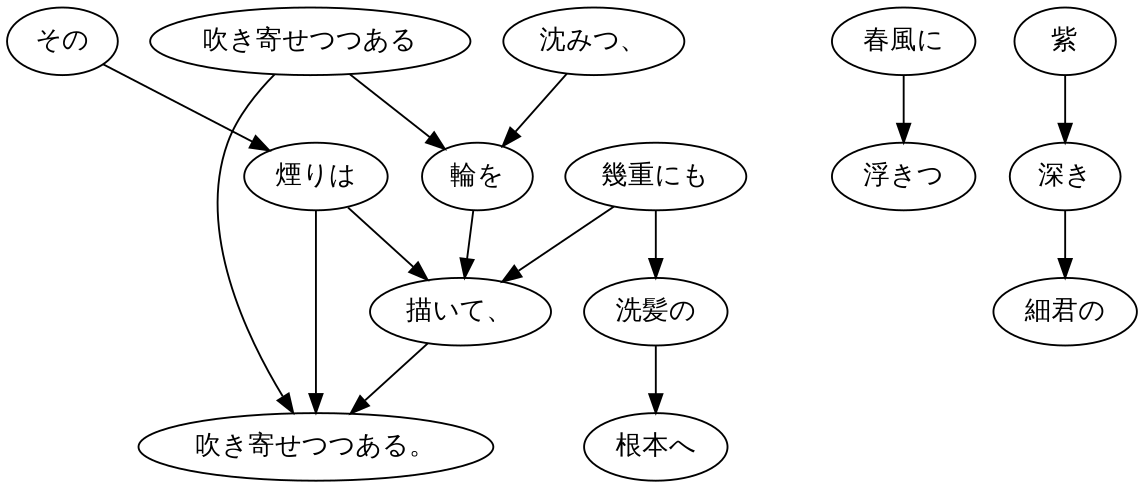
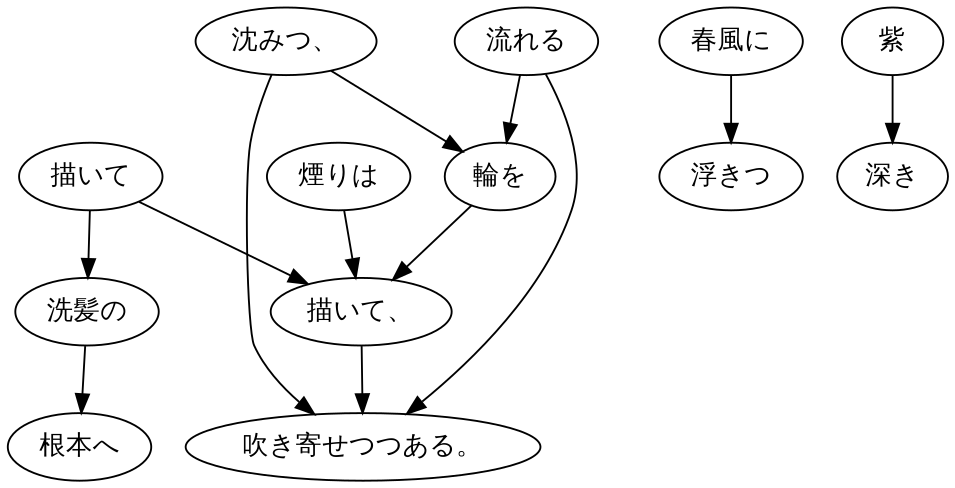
node "その": removed
node "吹き寄せつつある": label "吹き寄せつつある" -> "流れる"
node "幾重にも": label "幾重にも" -> "描いて"
edge "煙りは" -> "吹き寄せつつある。": now "沈みつ、" -> "吹き寄せつつある。"
node "細君の": removed
